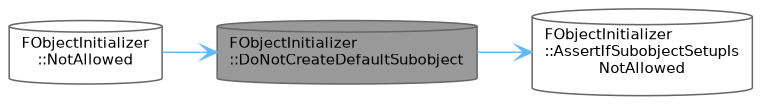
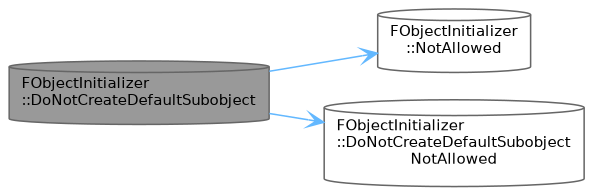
edge "FObjectInitializer ::NotAllowed" -> "FObjectInitializer ::DoNotCreateDefaultSubobject": reversed
node "FObjectInitializer ::AssertIfSubobjectSetupIs NotAllowed": label "FObjectInitializer ::AssertIfSubobjectSetupIs NotAllowed" -> "FObjectInitializer ::DoNotCreateDefaultSubobject NotAllowed"
